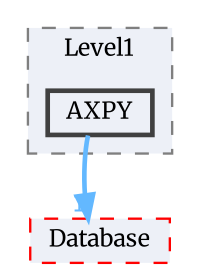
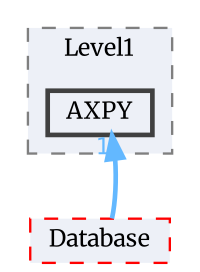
edge "AXPY" -> "Database": reversed
